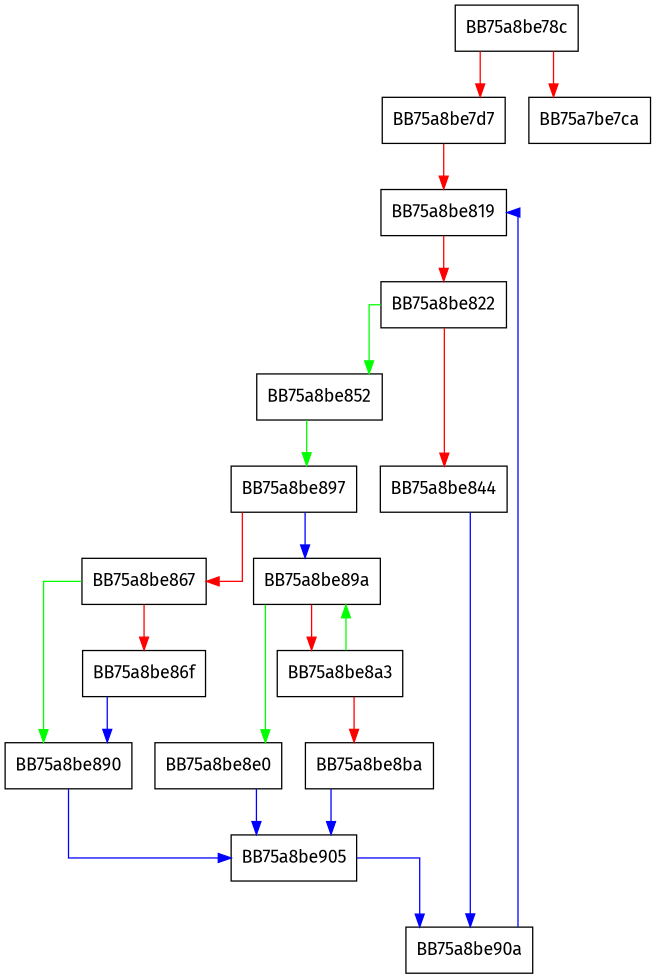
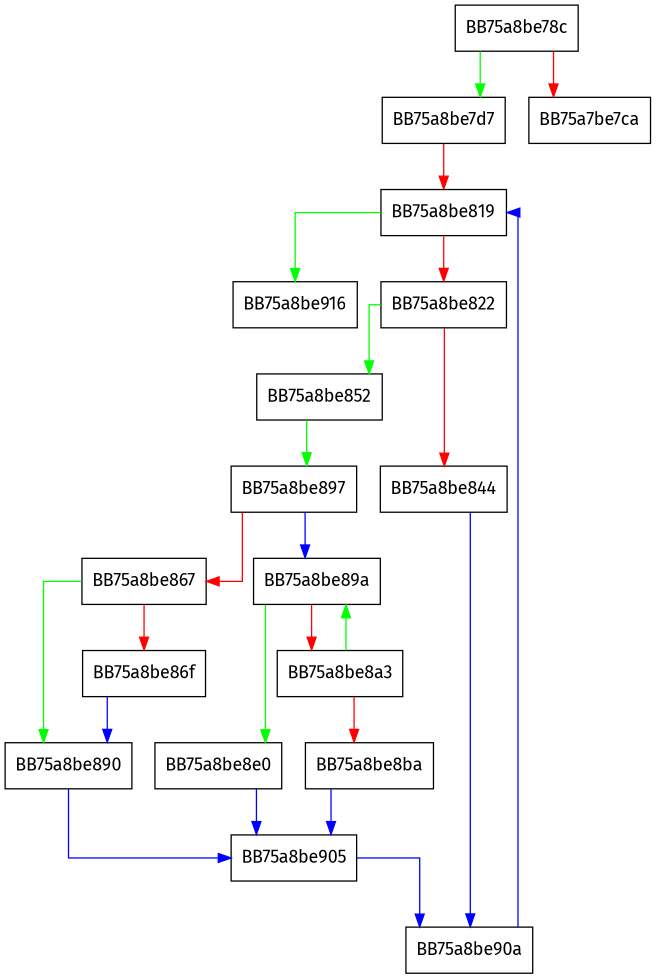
edge "BB75a8be78c" -> "BB75a8be7d7": color red -> green
node "BB75a8be916": added
